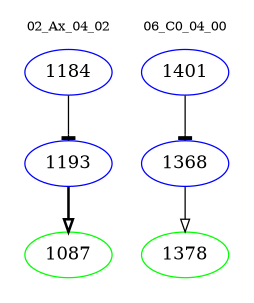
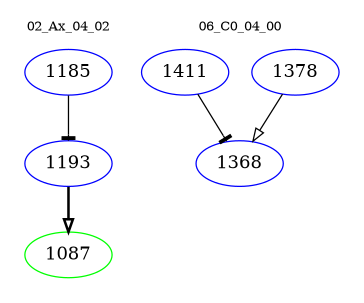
node "1184": label "1184" -> "1185"
node "1401": label "1401" -> "1411"
edge "1368" -> "1378": reversed
node "1378": color green -> blue
